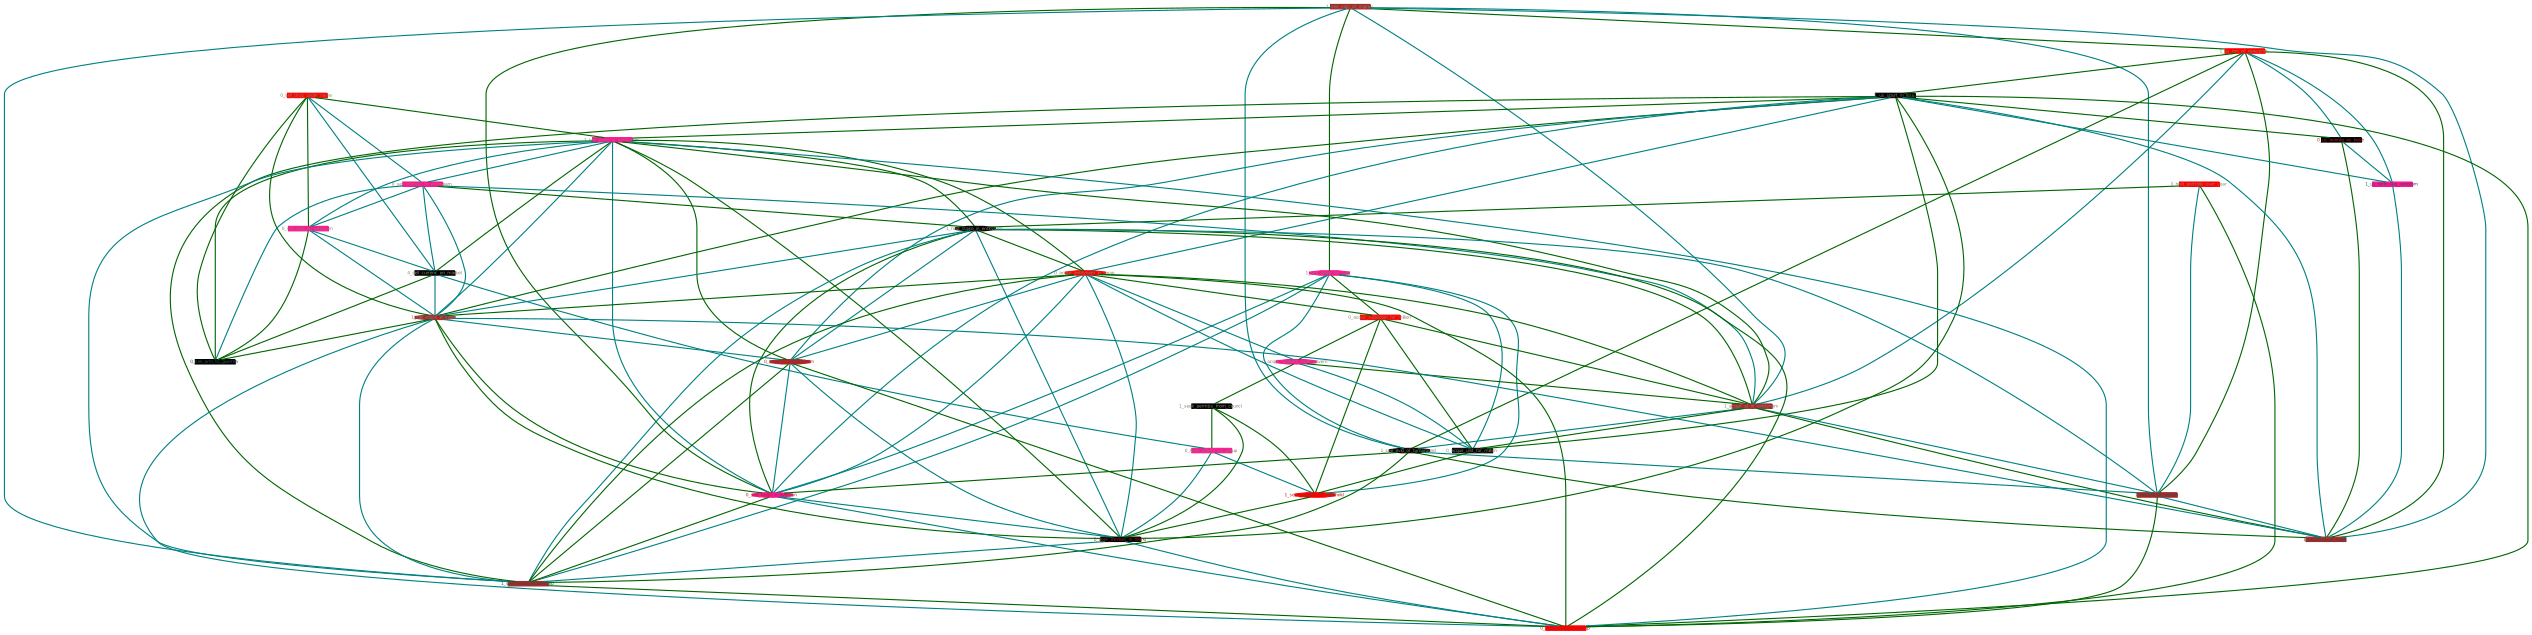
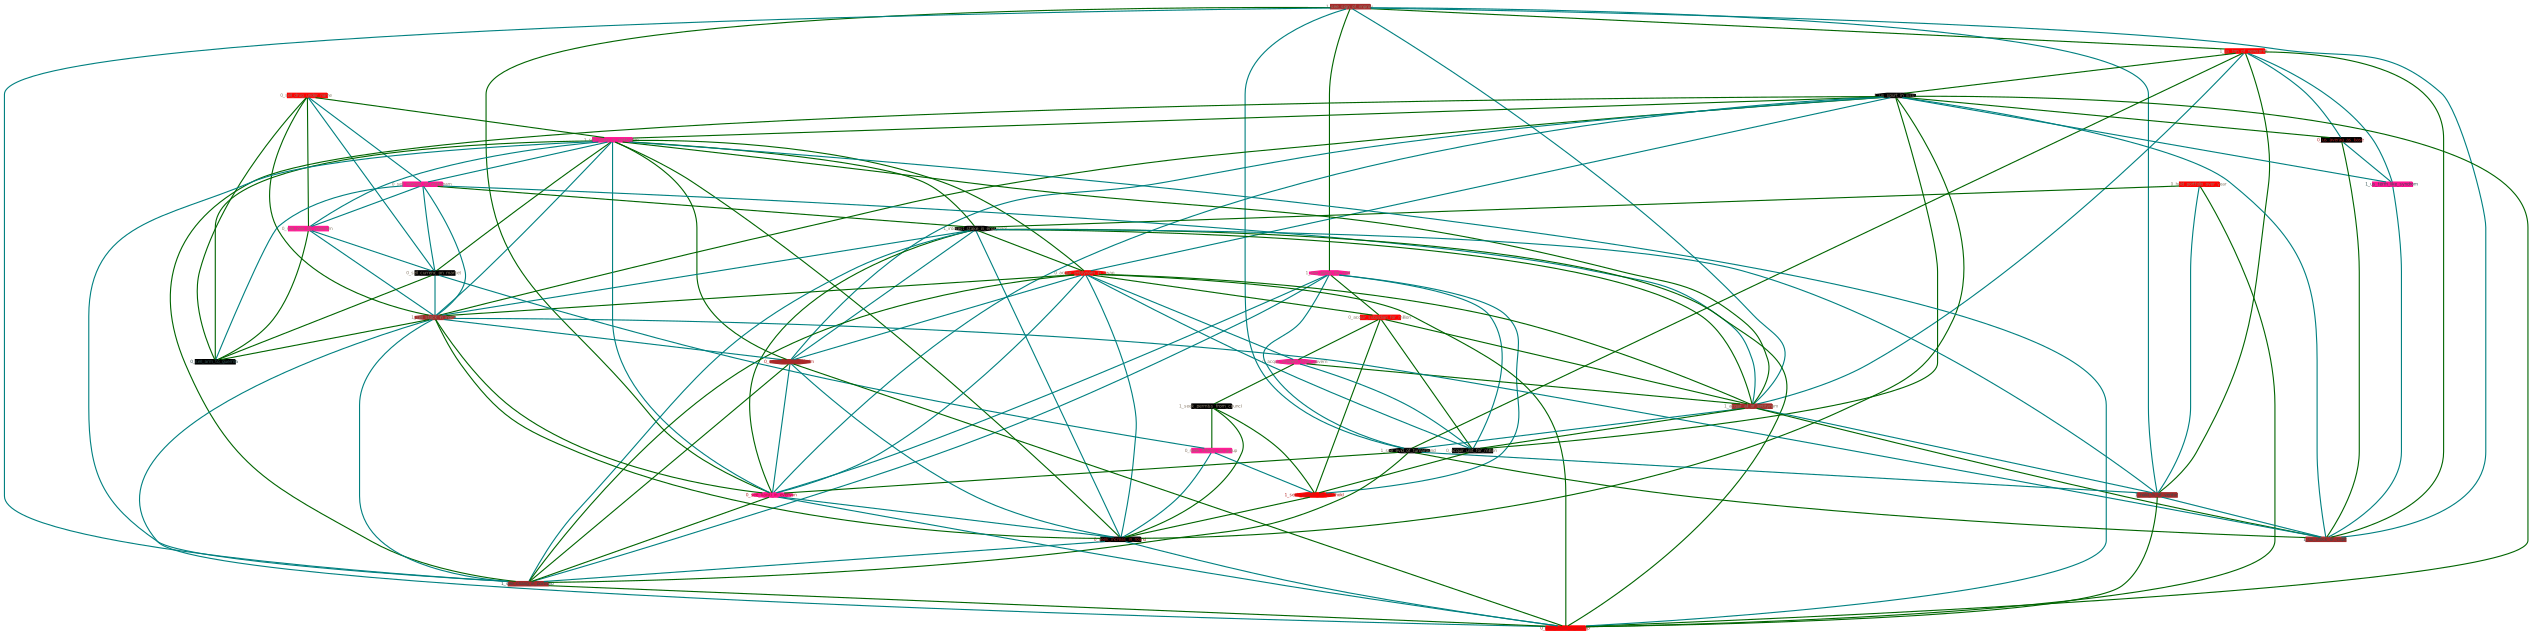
node "1_us_spurt_in_issu": shape note -> octagon
node "1_hold_stake_in_entitynam": label "1_hold_stake_in_entitynam" -> "1_interest_stake_in_entitynam"
node "4_sell_currenc_on_market": label "4_sell_currenc_on_market" -> "0_sell_currenc_on_market"
